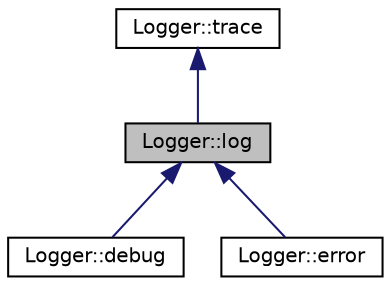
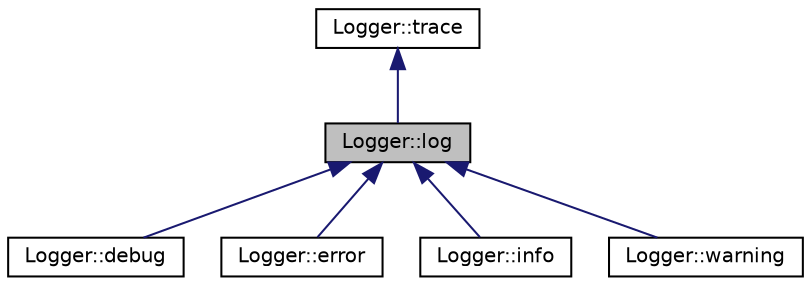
node "Logger::info": added
node "Logger::warning": added
